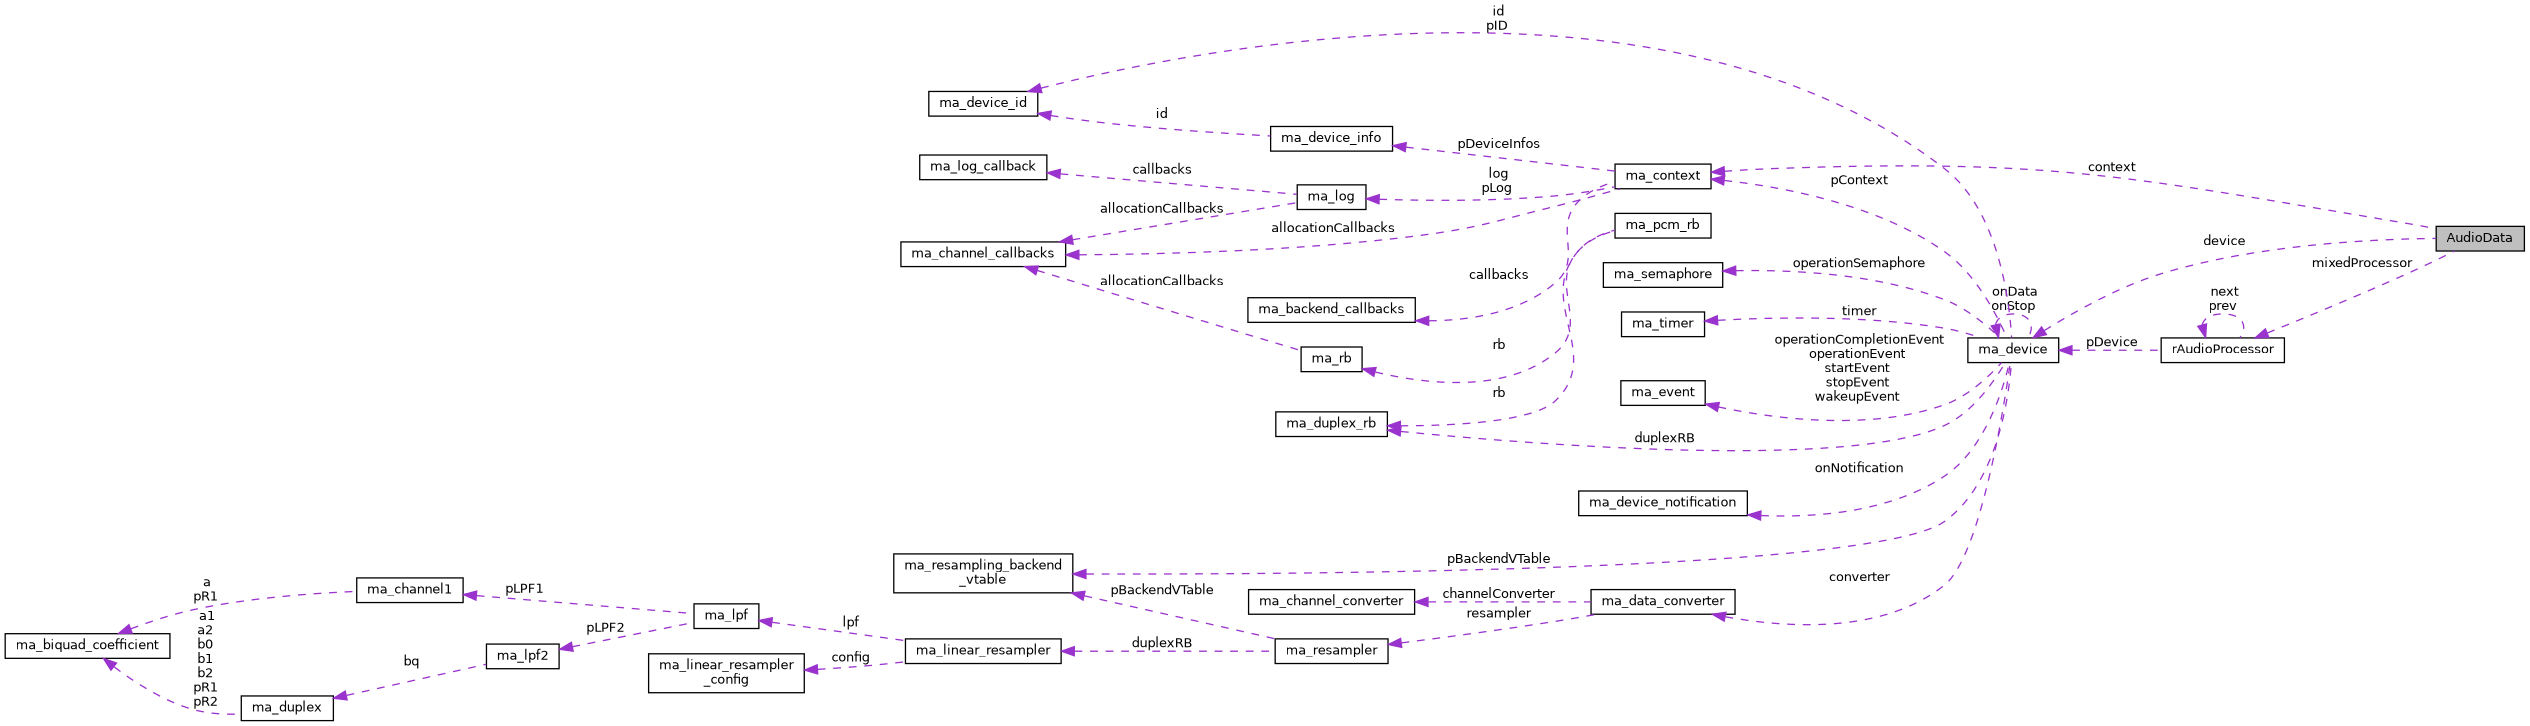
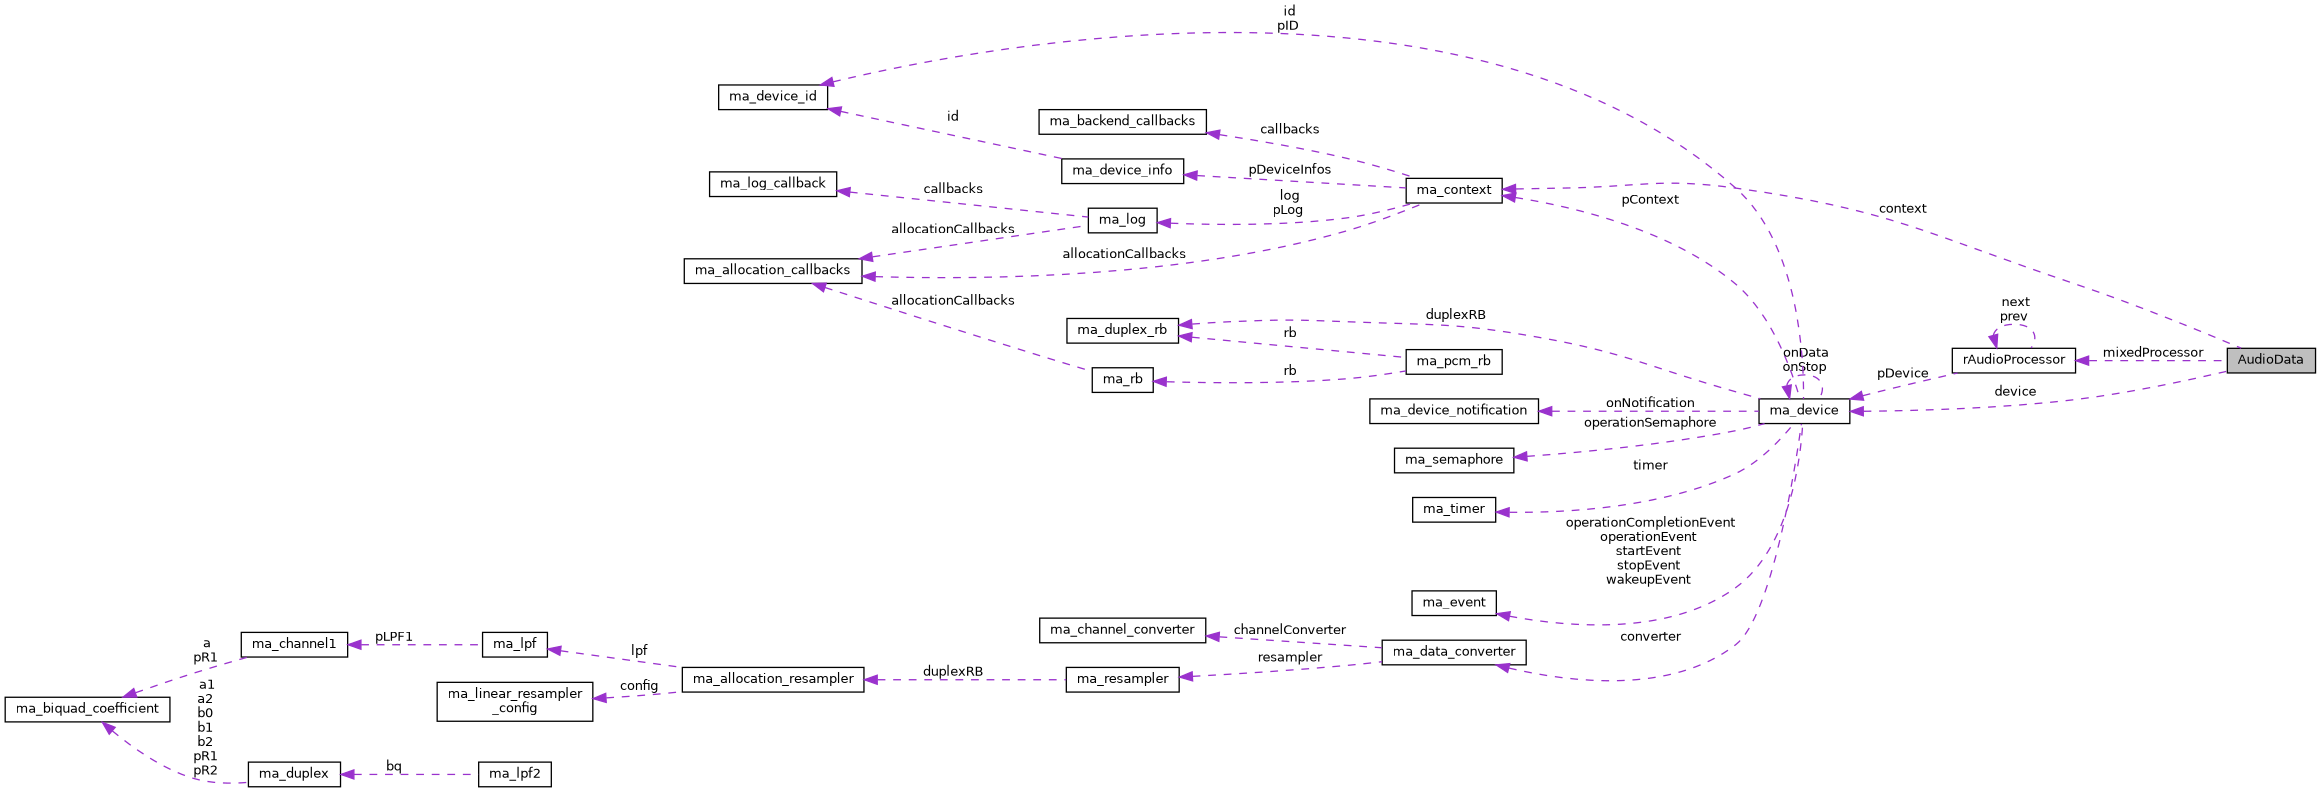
node "ma_channel_callbacks": label "ma_channel_callbacks" -> "ma_allocation_callbacks"
node "ma_resampling_backend _vtable": removed
edge "ma_lpf" -> "ma_lpf2": removed, label "pLPF2"
node "ma_linear_resampler": label "ma_linear_resampler" -> "ma_allocation_resampler"
